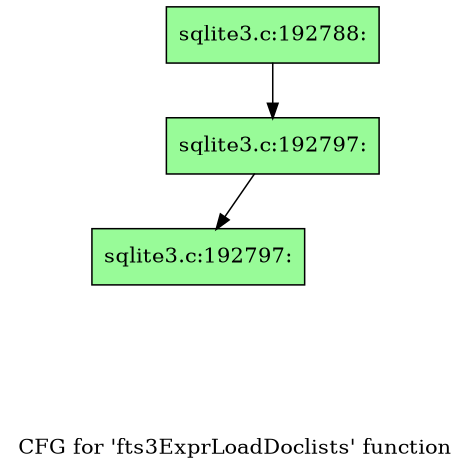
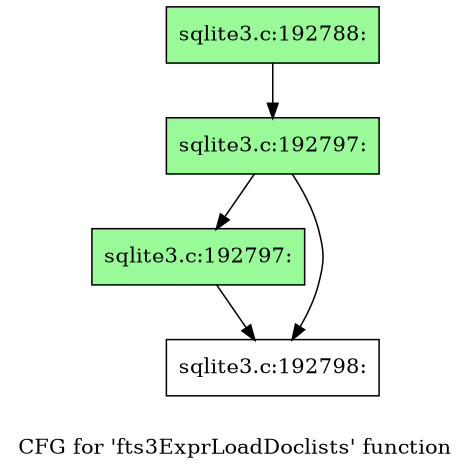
node "sqlite3.c:192798:": added
